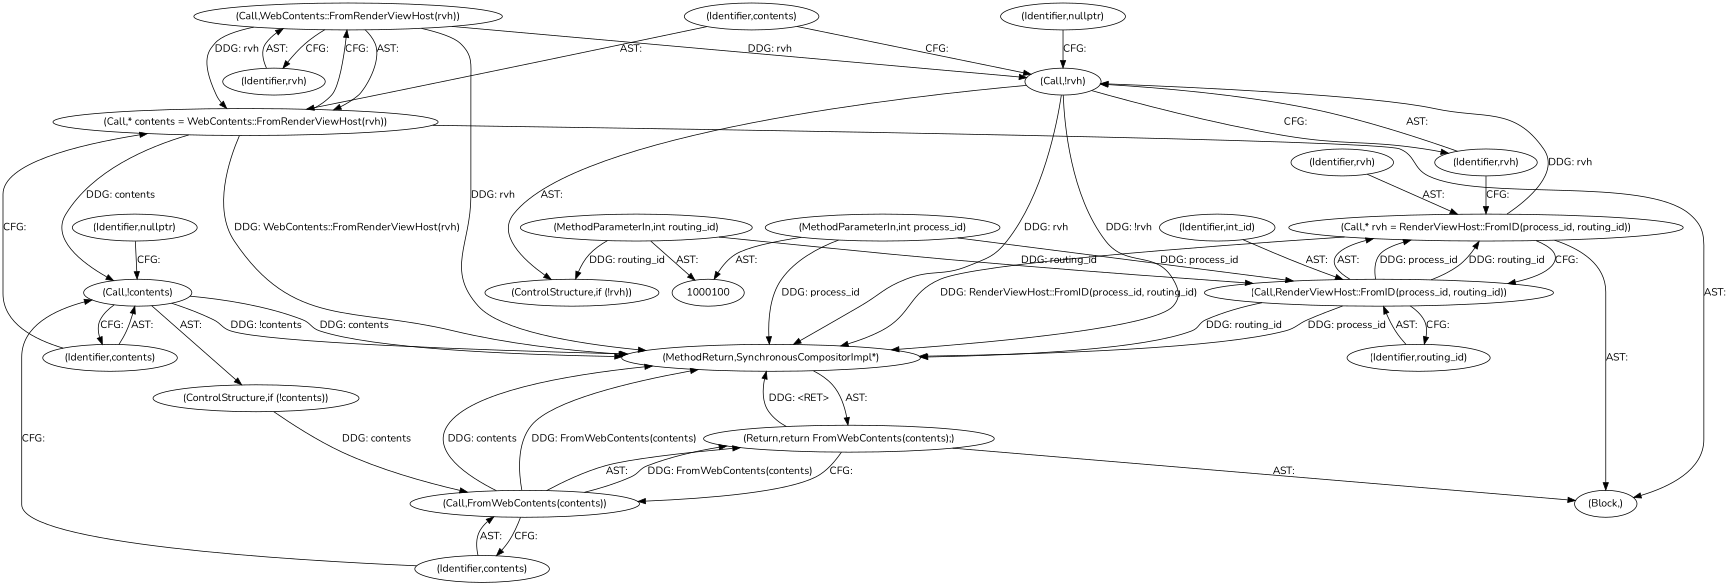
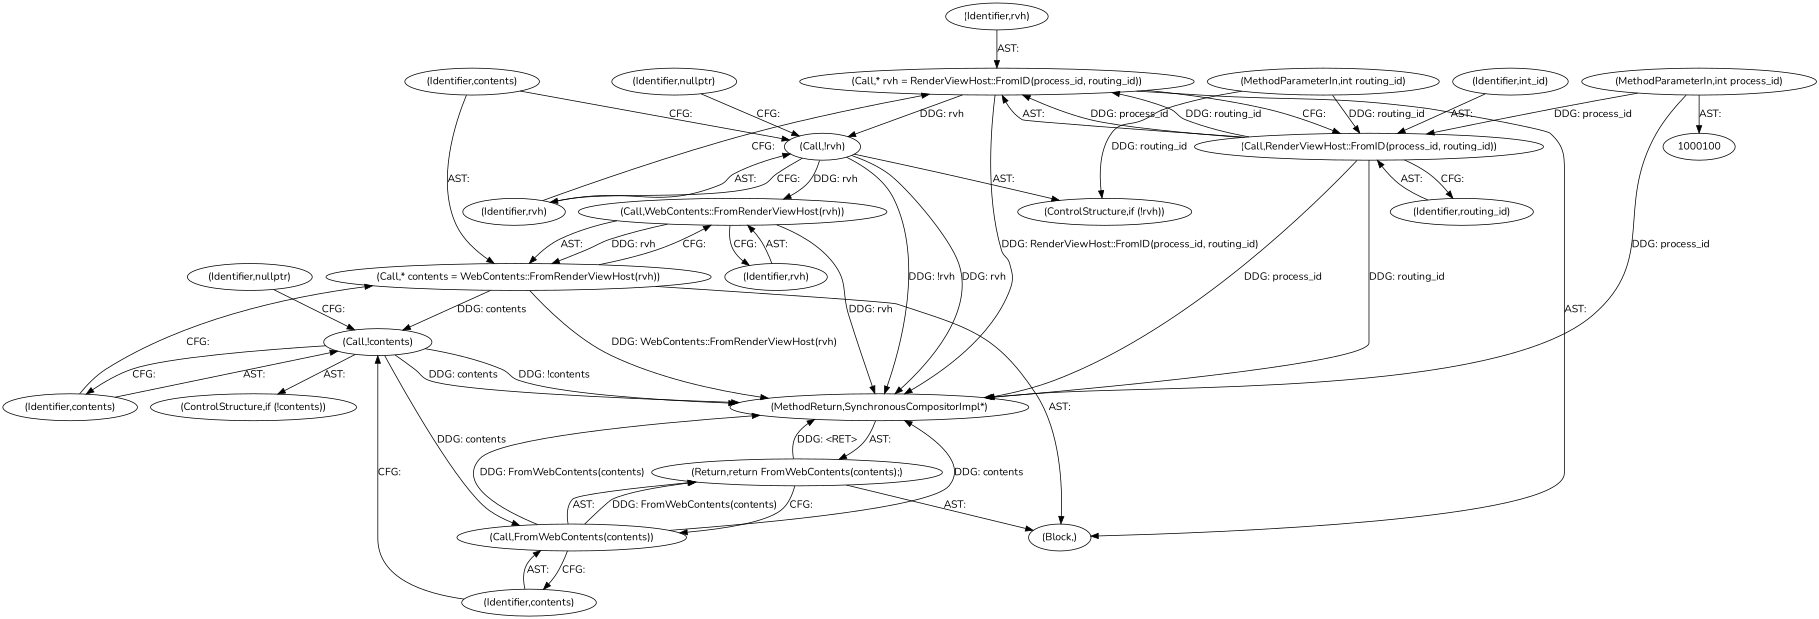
edge "(Call,WebContents::FromRenderViewHost(rvh))" -> "(Call,!rvh)": reversed
edge "(MethodParameterIn,int routing_id)" -> "1000100": removed, label "AST:"
edge "(ControlStructure,if (!contents))" -> "(Call,FromWebContents(contents))": now "(Call,!contents)" -> "(Call,FromWebContents(contents))"
